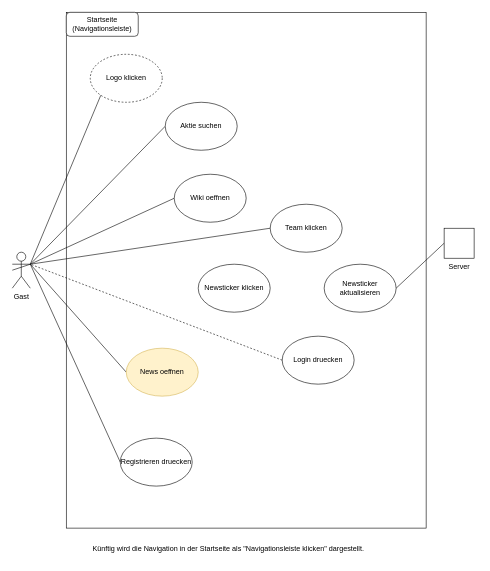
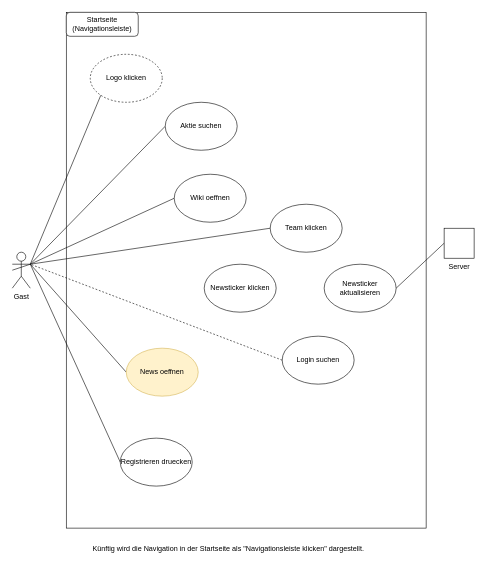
node "Newsticker klicken": moved (234, 288) -> (240, 288)
node "Login druecken": label "Login druecken" -> "Login suchen"
